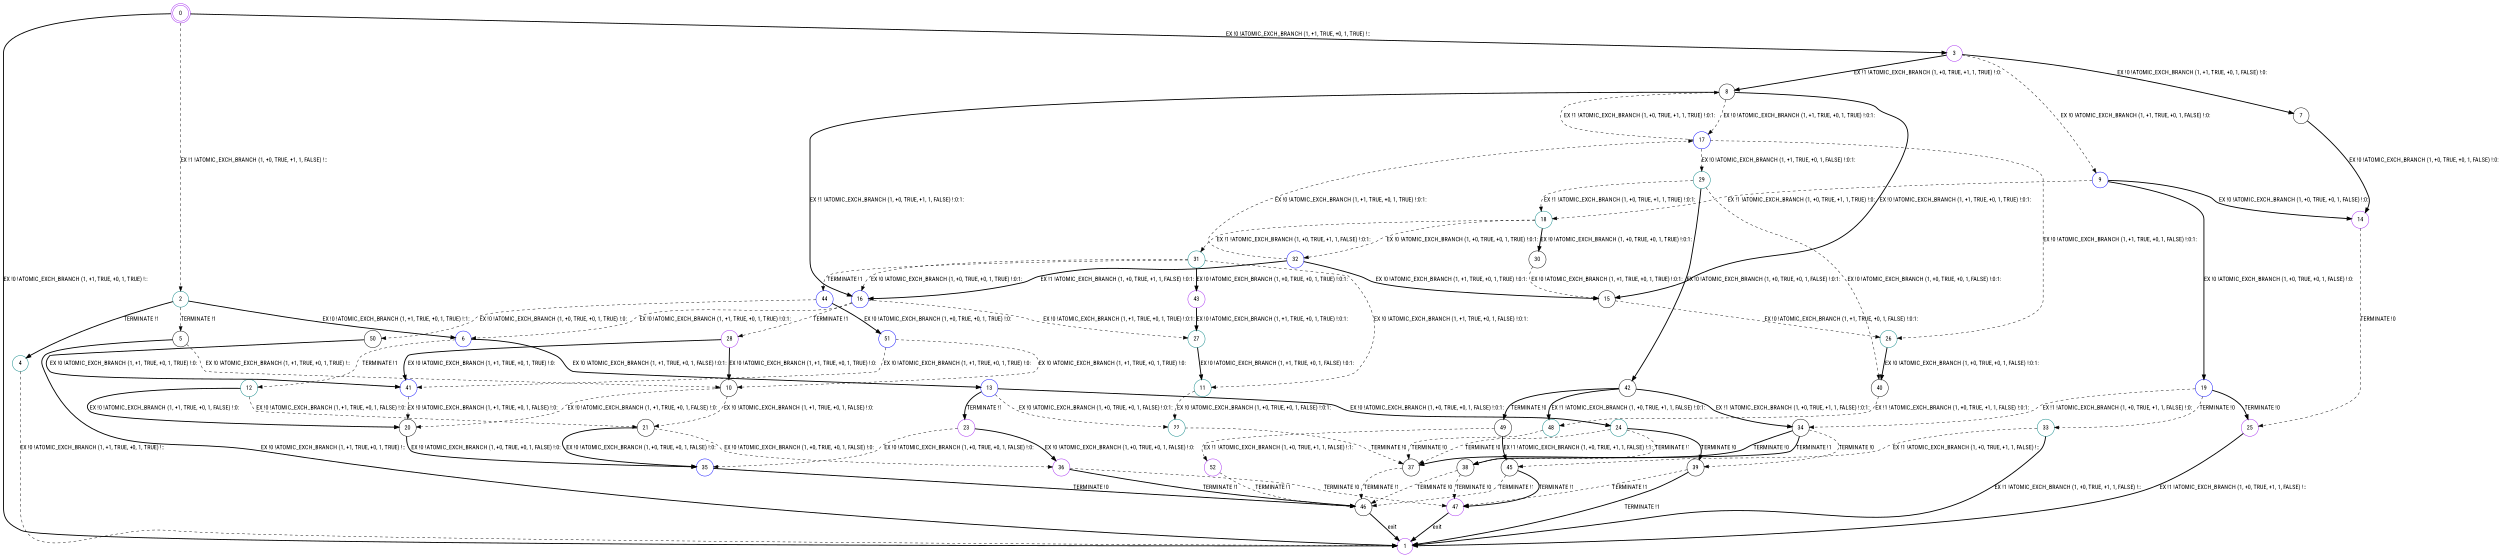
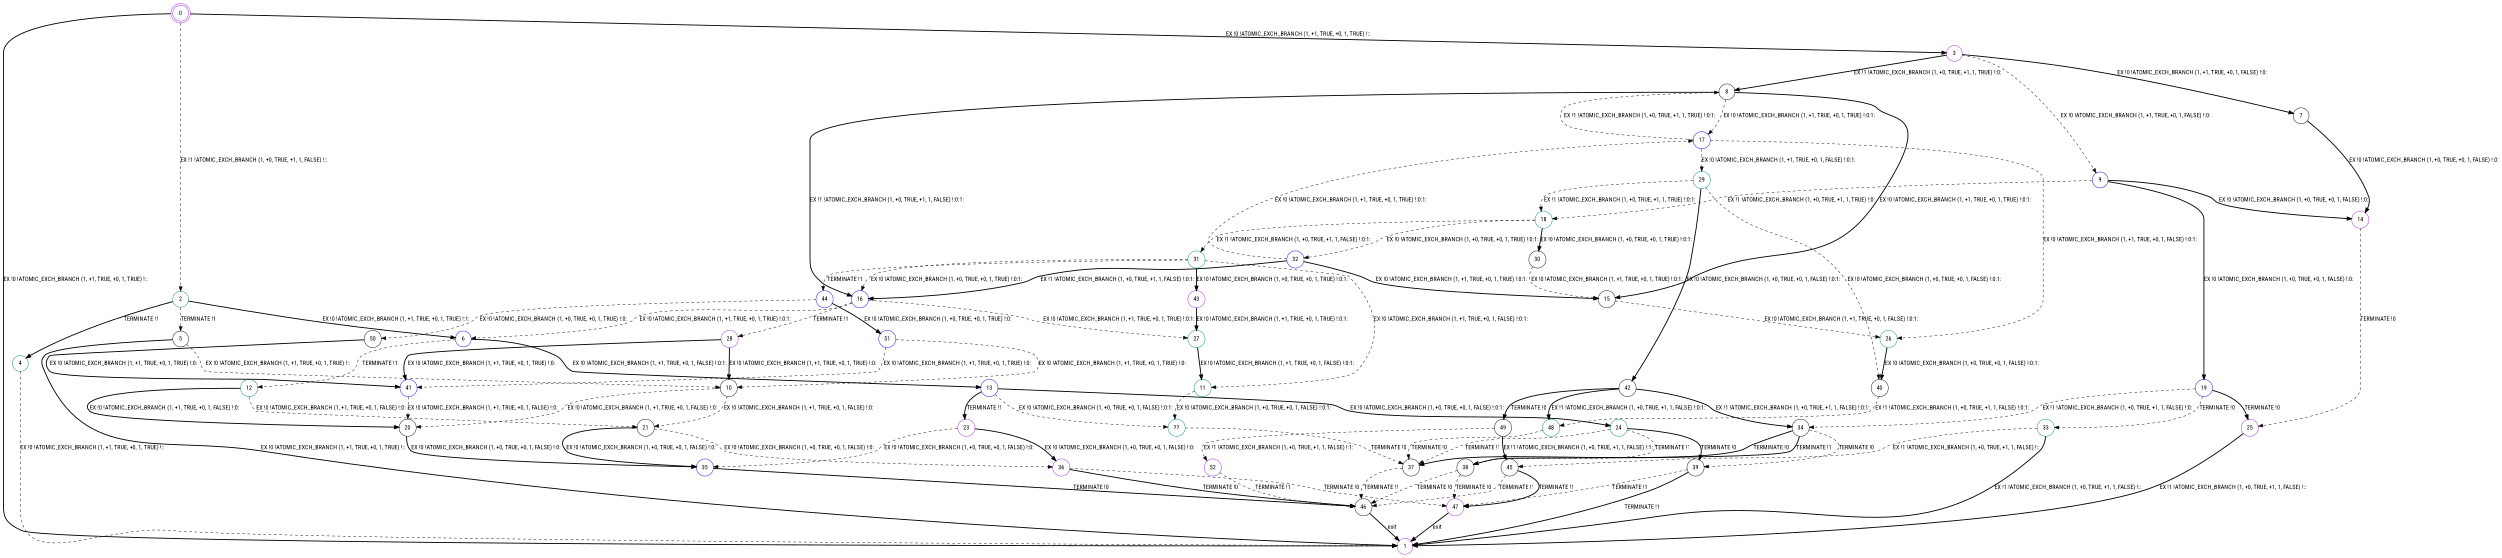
edge "24" -> "37": label "TERMINATE !0" -> "TERMINATE !1"
edge "36" -> "46": label "TERMINATE !1" -> "TERMINATE !0"
